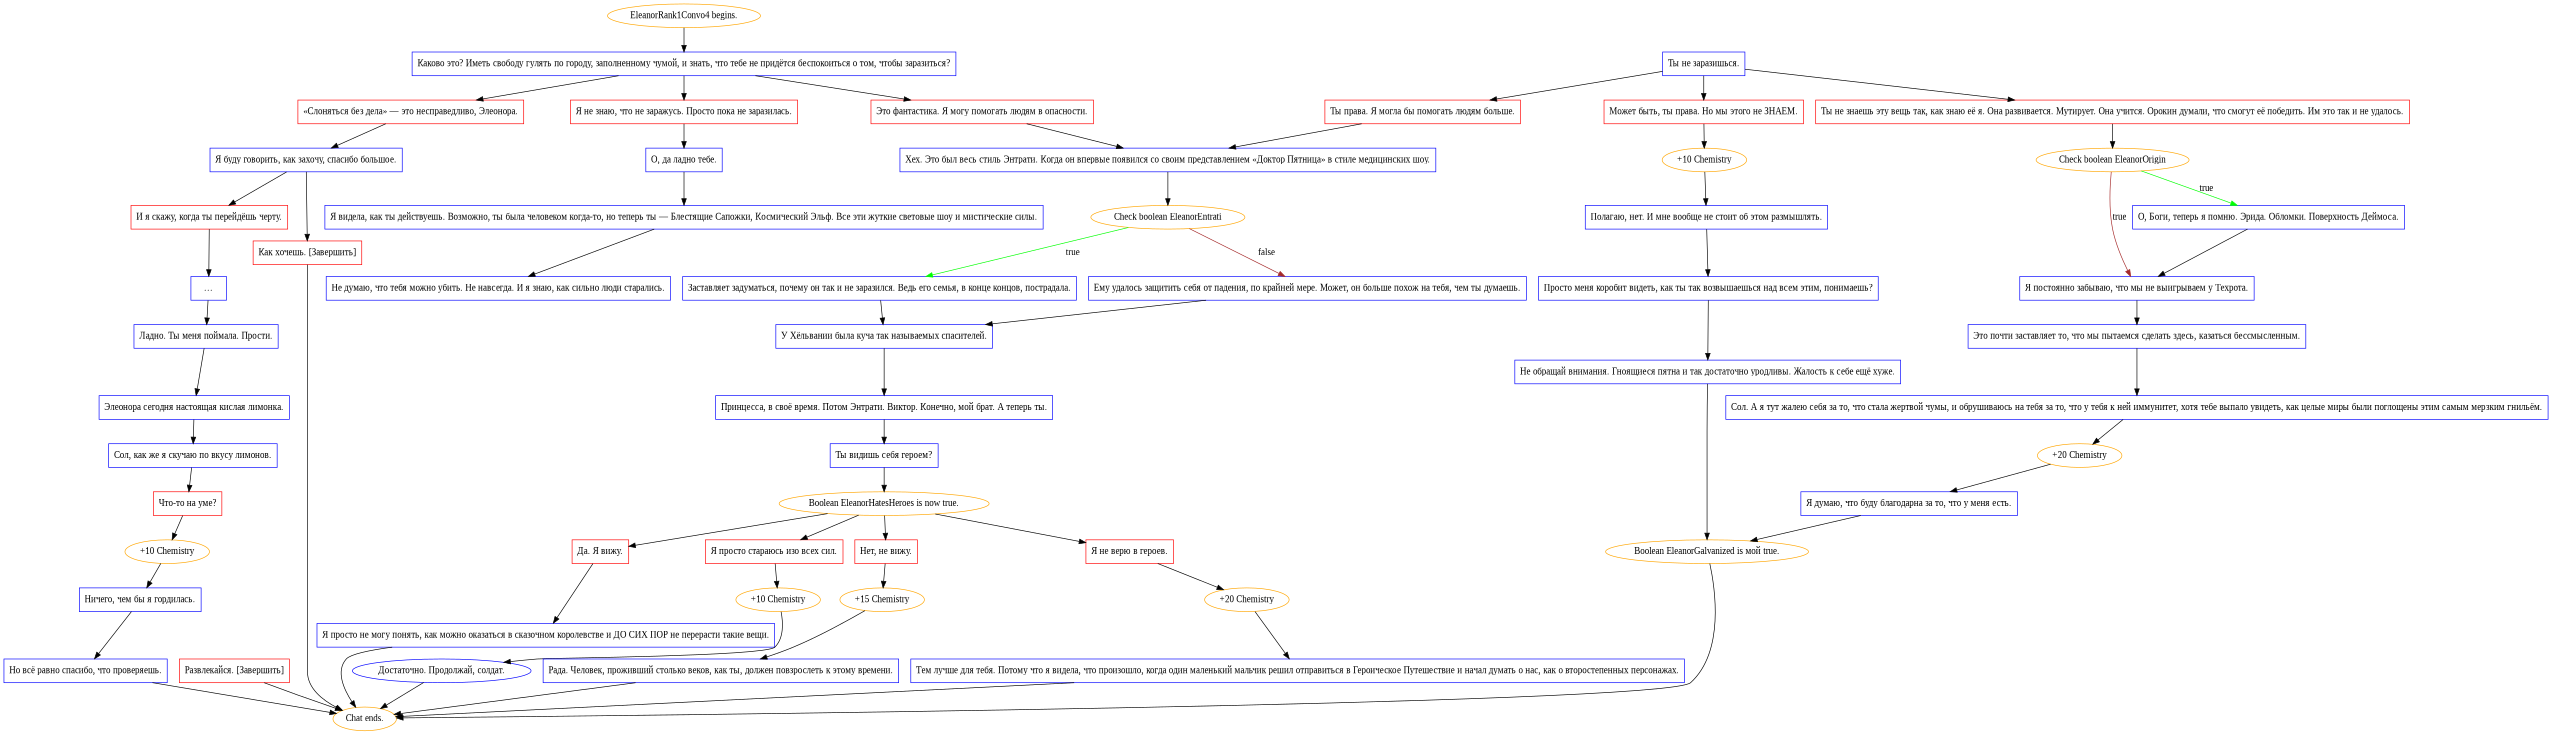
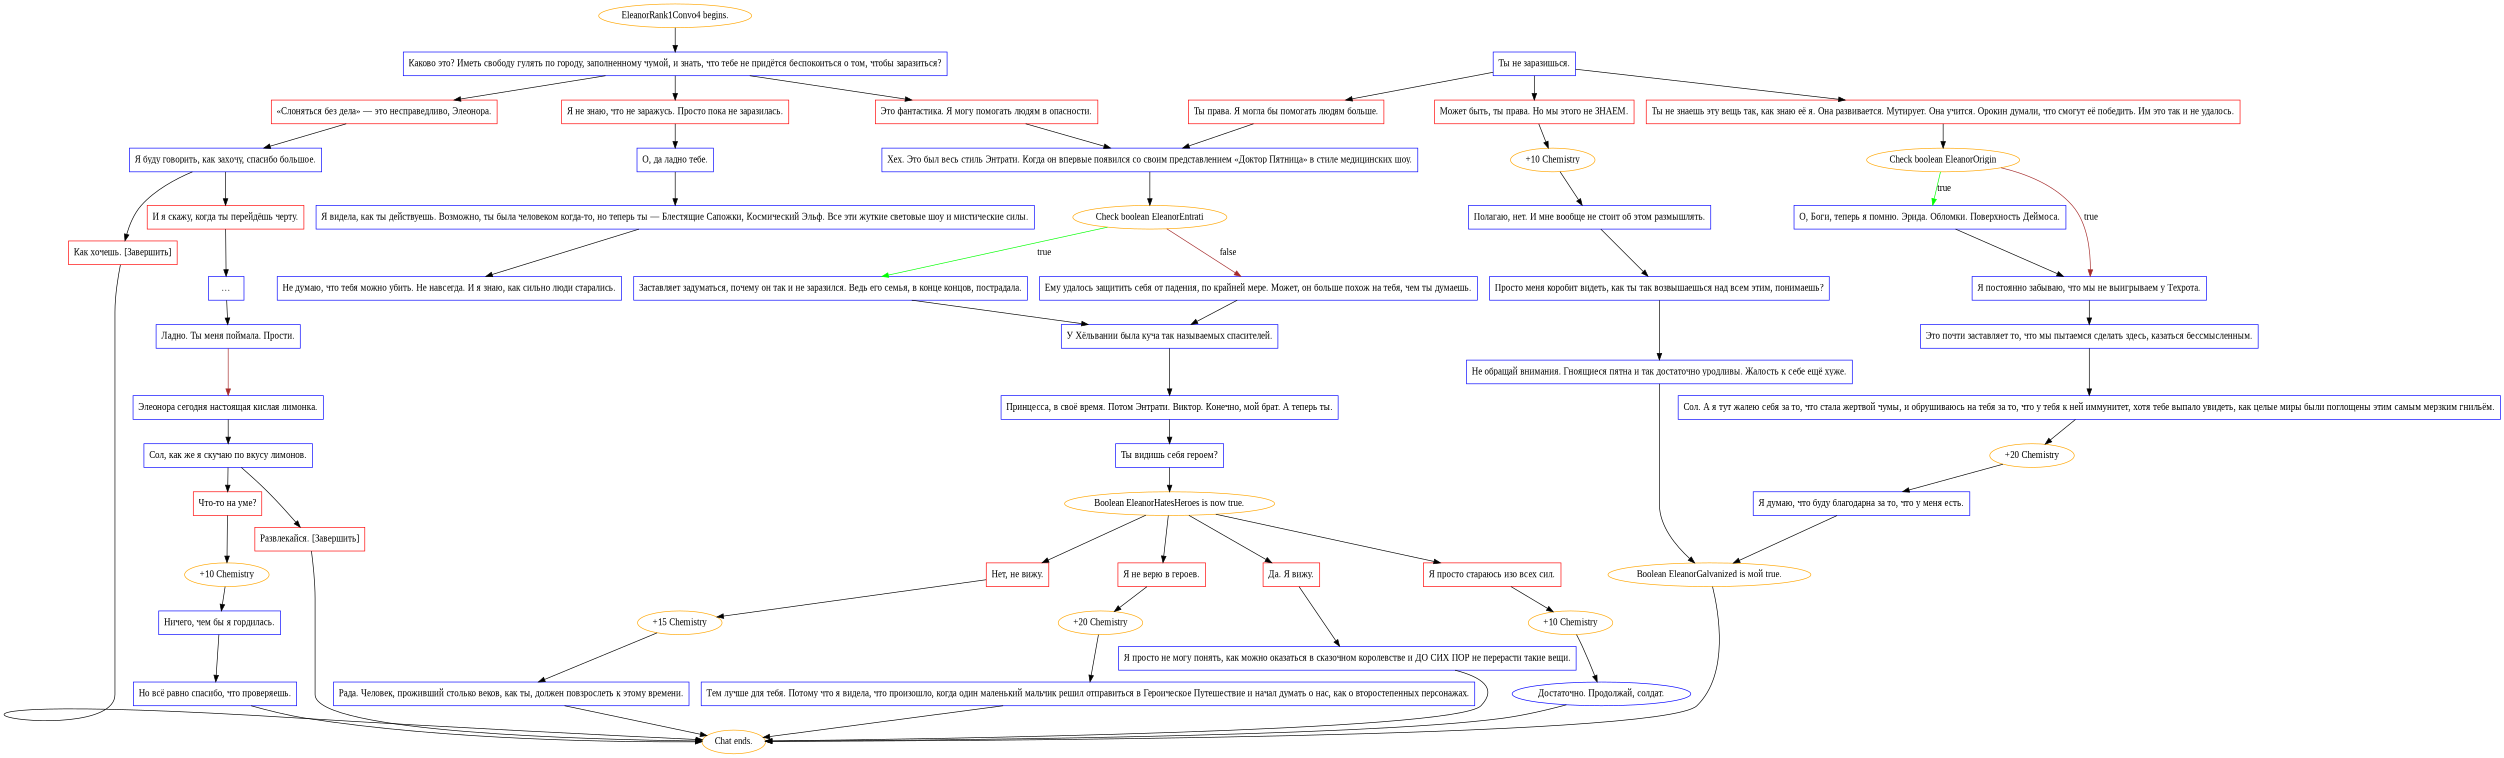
edge "Ладно. Ты меня поймала. Прости." -> "Элеонора сегодня настоящая кислая лимонка.": color black -> brown
edge "Сол, как же я скучаю по вкусу лимонов." -> "Развлекайся. [Завершить]": added
